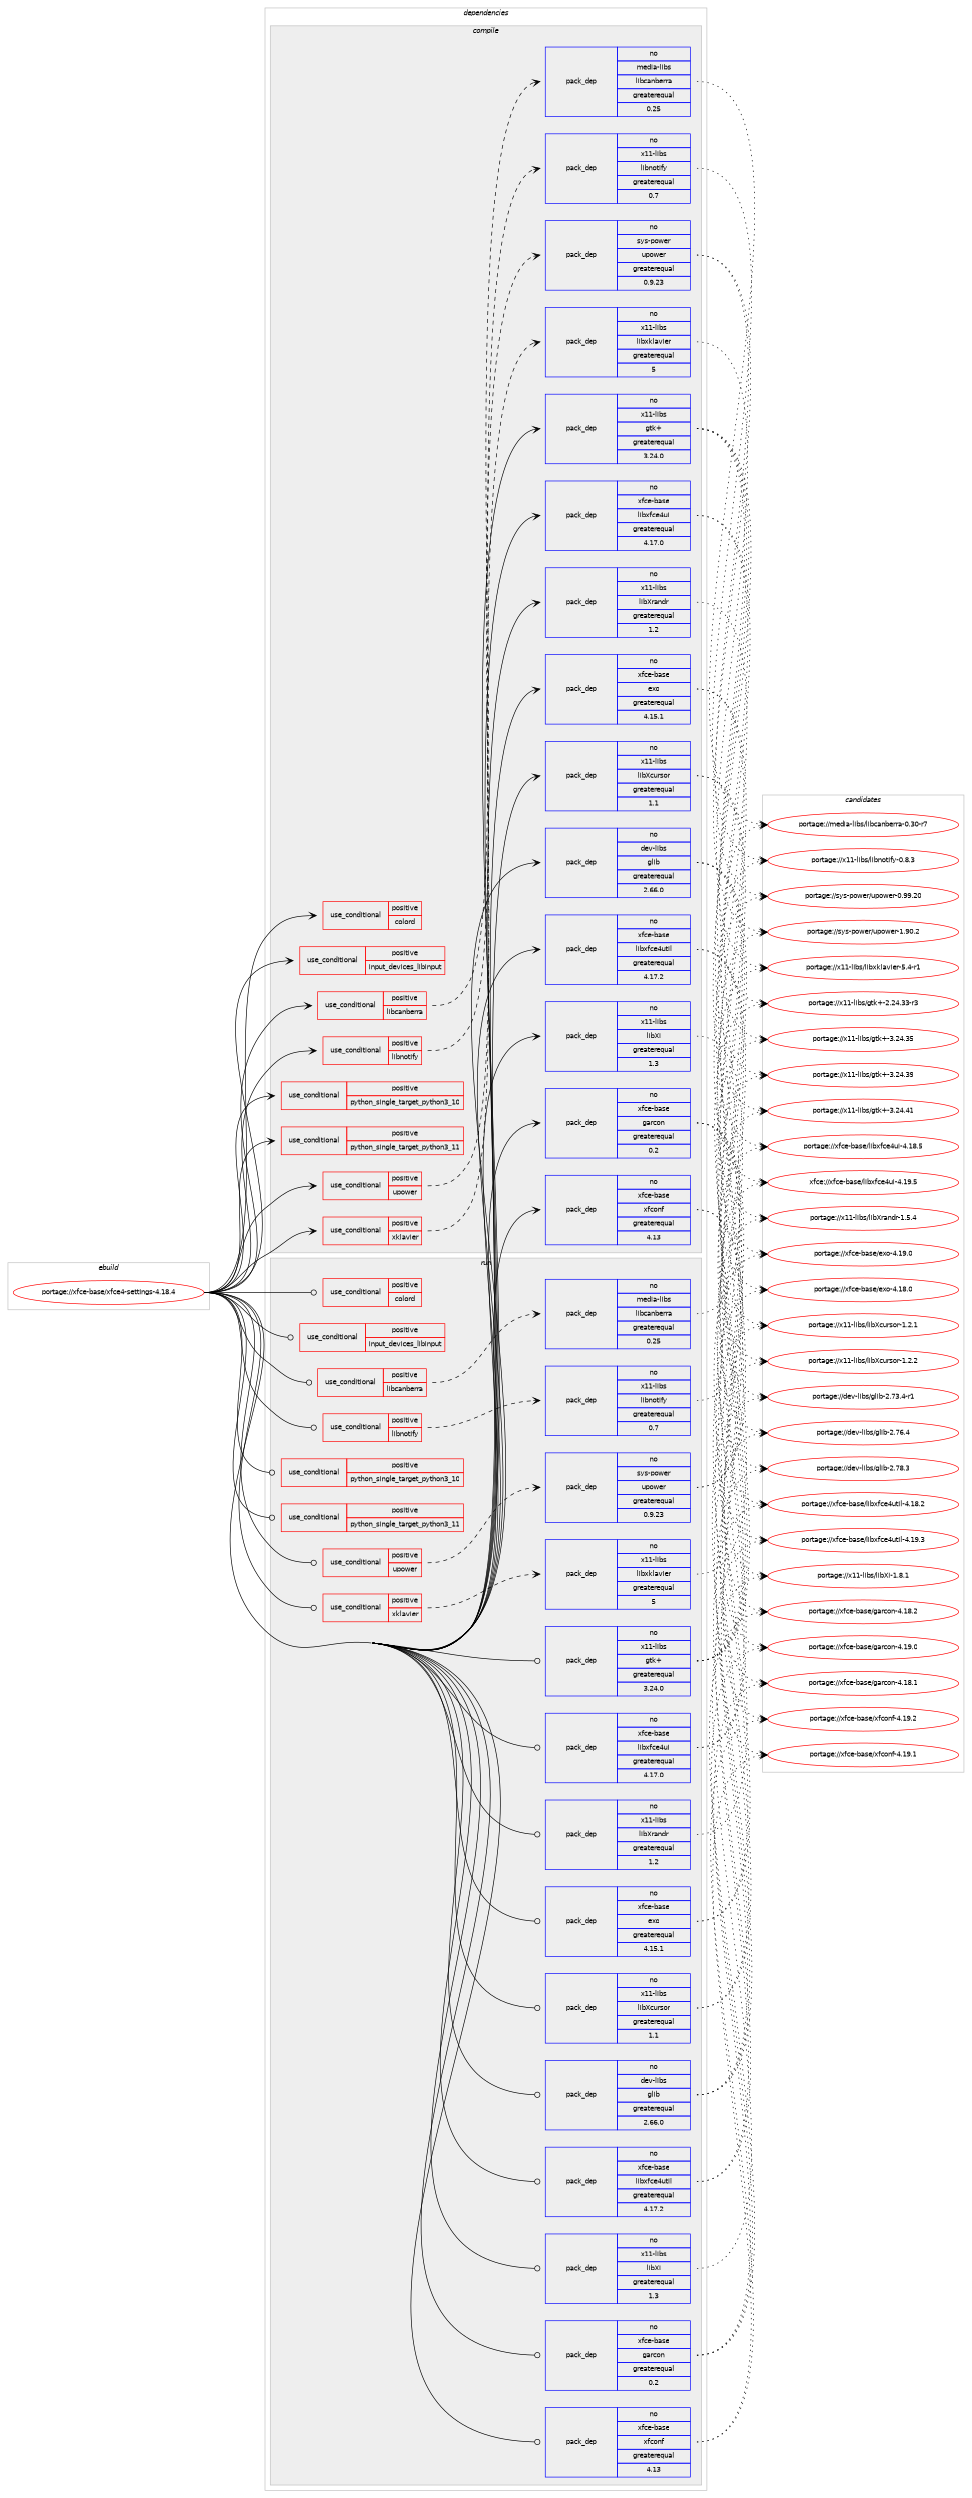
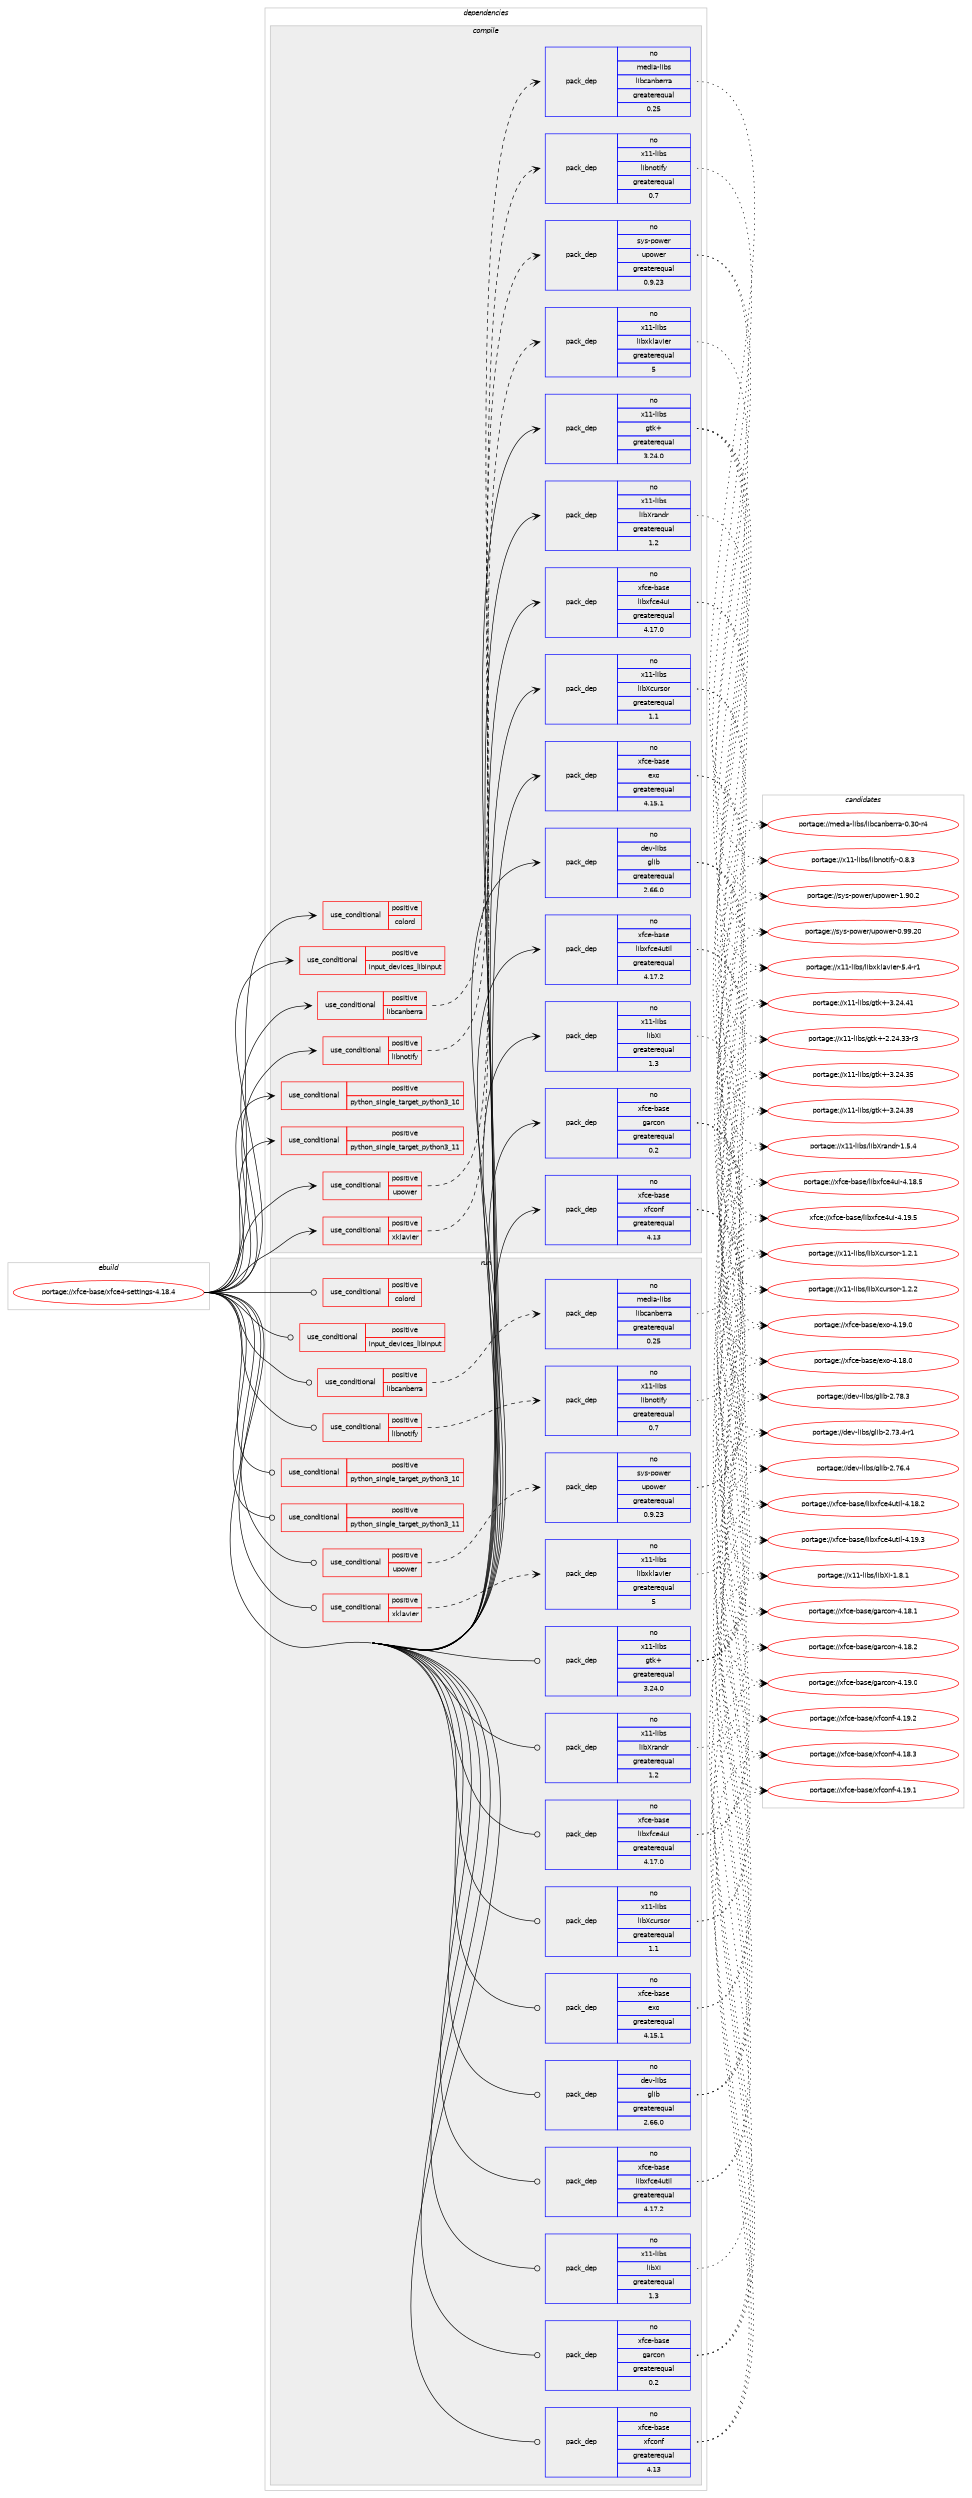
node "portage://media-libs/libcanberra-0.30-r7": label "portage://media-libs/libcanberra-0.30-r7" -> "portage://media-libs/libcanberra-0.30-r4"
node "portage://xfce-base/xfconf-4.18.3": added
